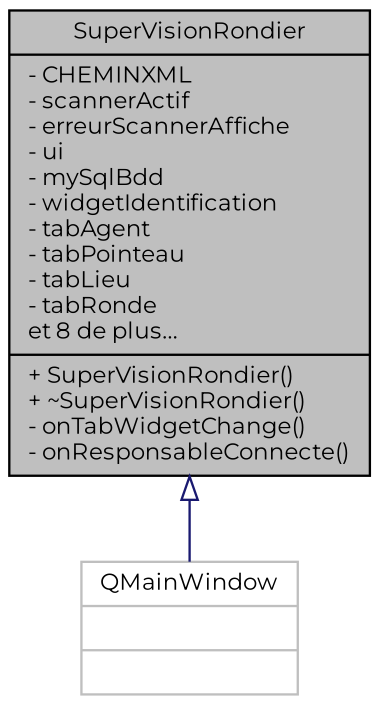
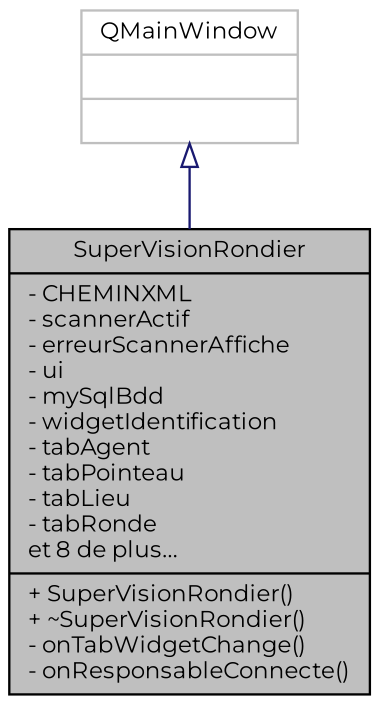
edge "QMainWindow" -> "SuperVisionRondier": reversed
